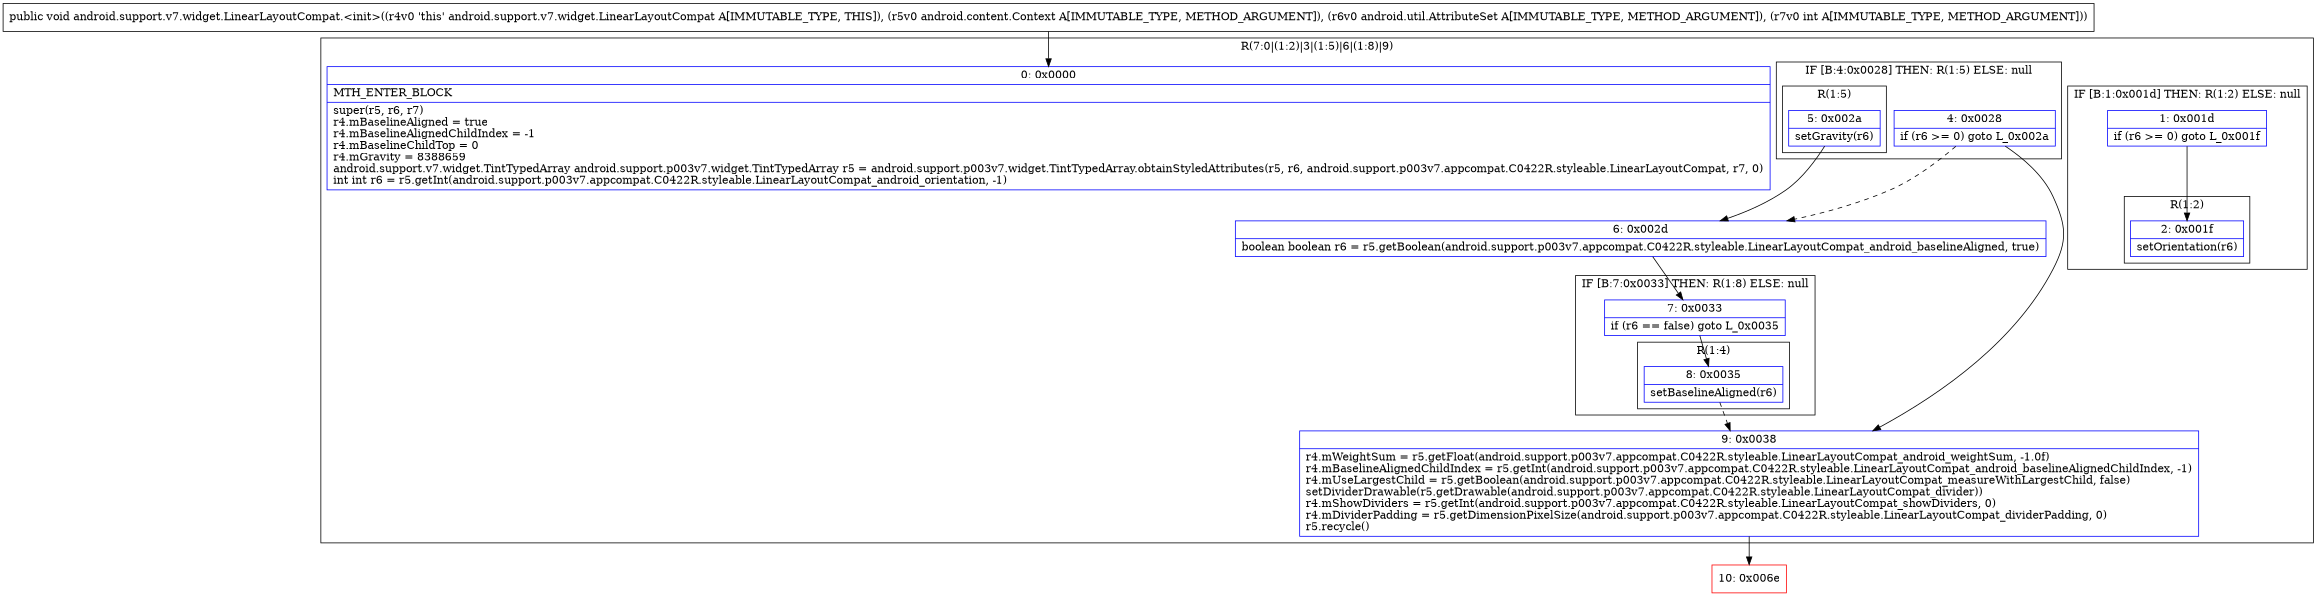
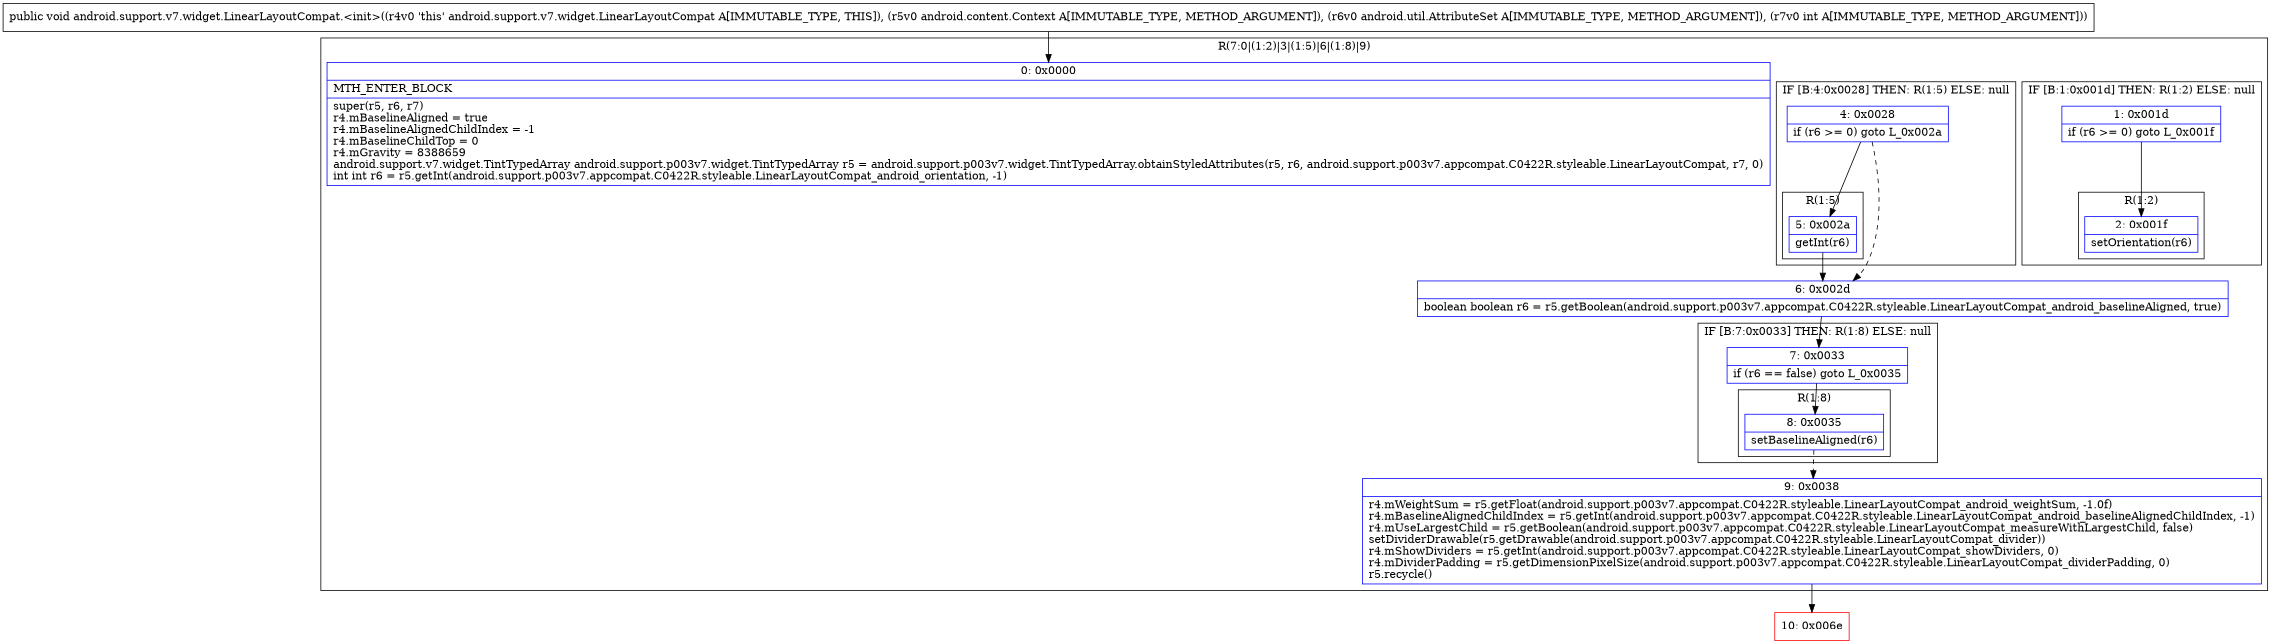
node "5: 0x002a": text "setGravity(r6)" -> "getInt(r6)"
edge "4: 0x0028" -> "9: 0x0038": now "4: 0x0028" -> "5: 0x002a"
cluster "R(1:4)": label "R(1:4)" -> "R(1:8)"
